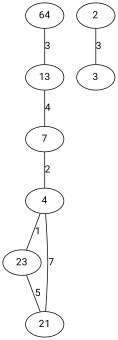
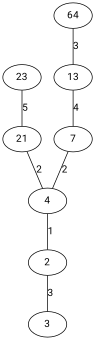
edge "4" -- "23": now "4" -- "2"
edge "4" -- "21": label "7" -> "2"
